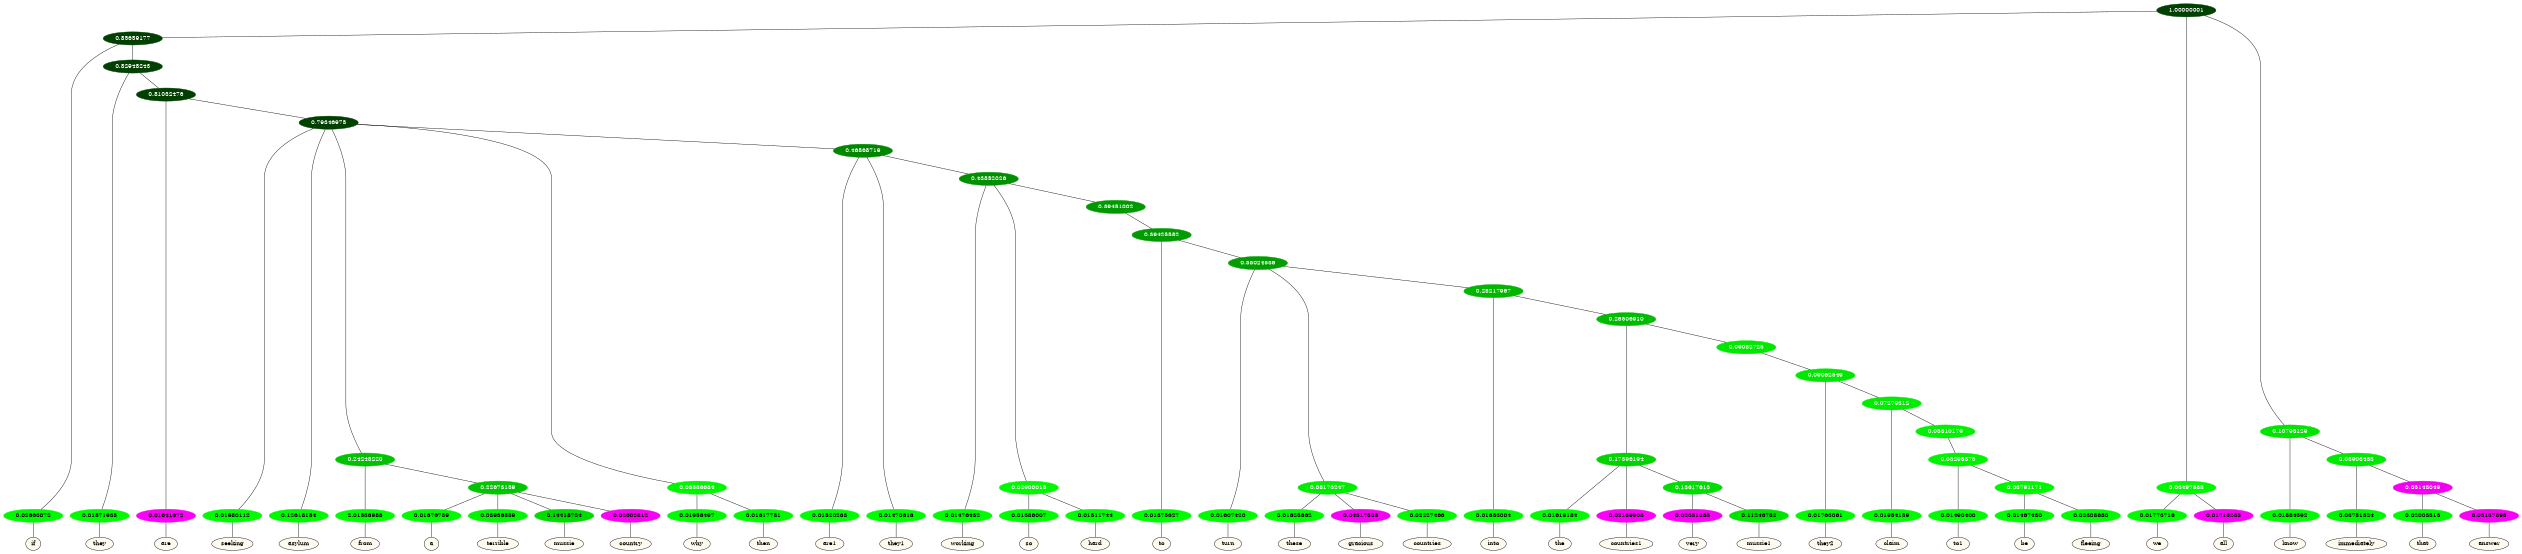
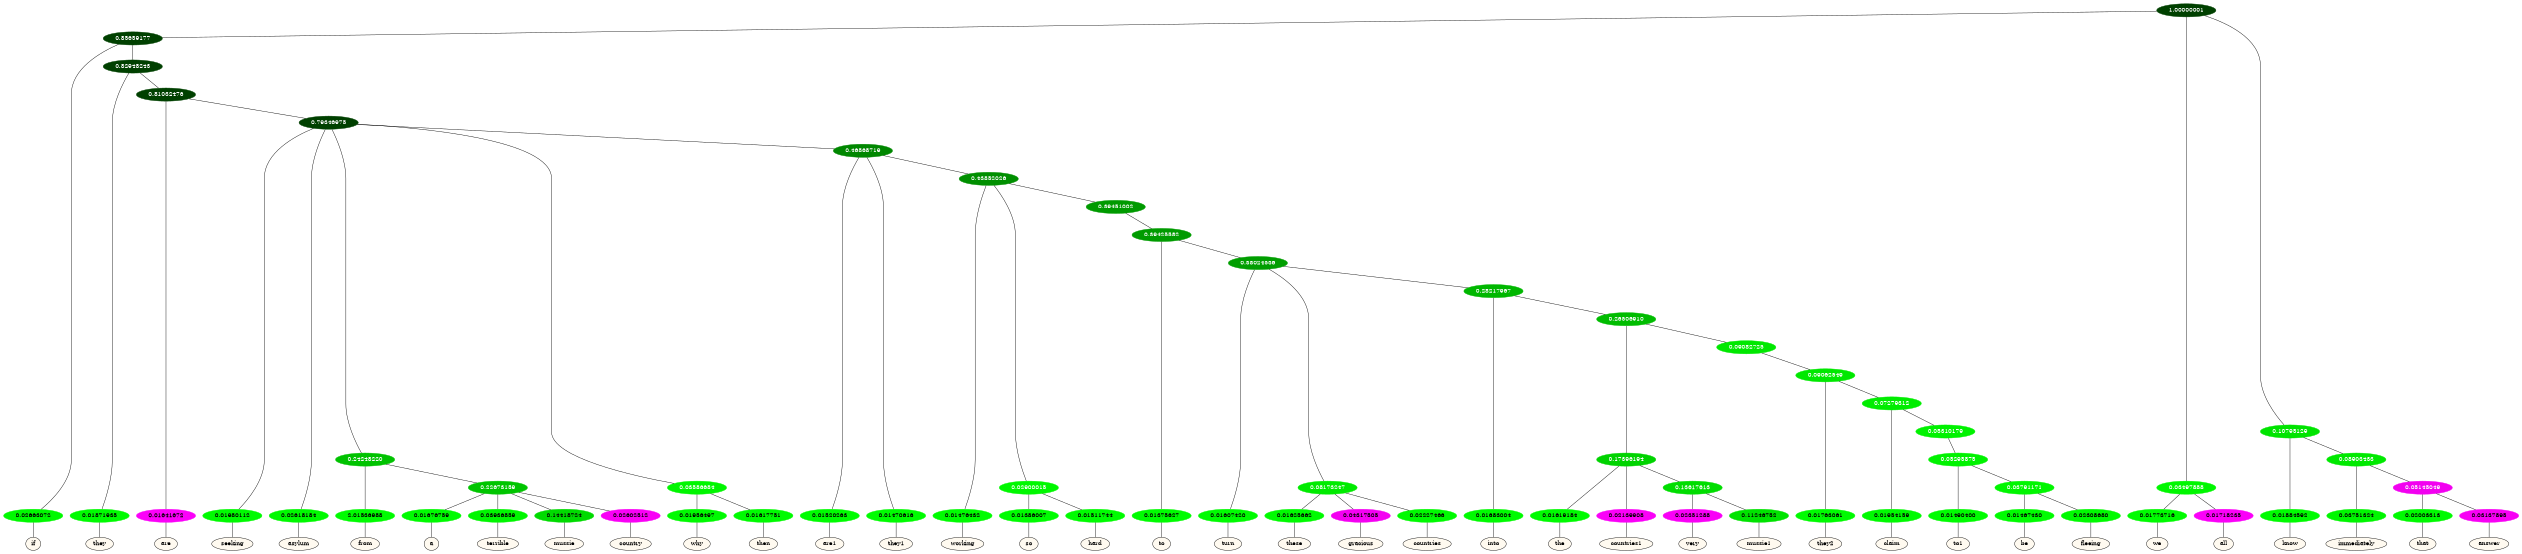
node "0.12618184": label "0.12618184" -> "0.02618184"
